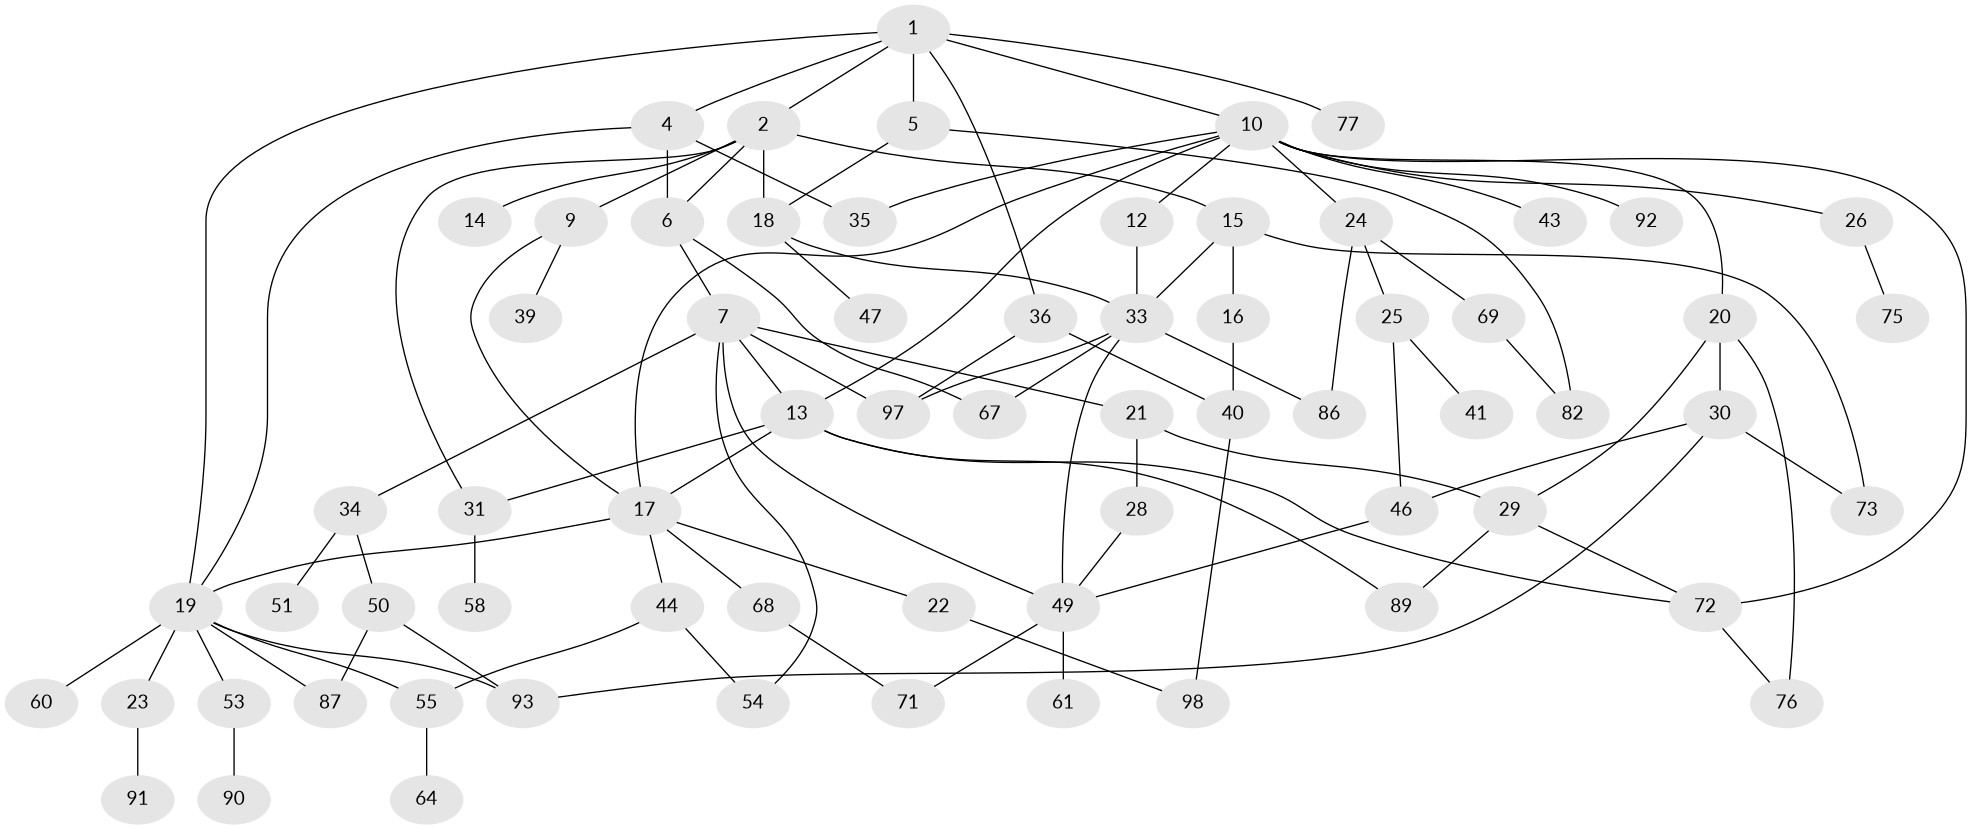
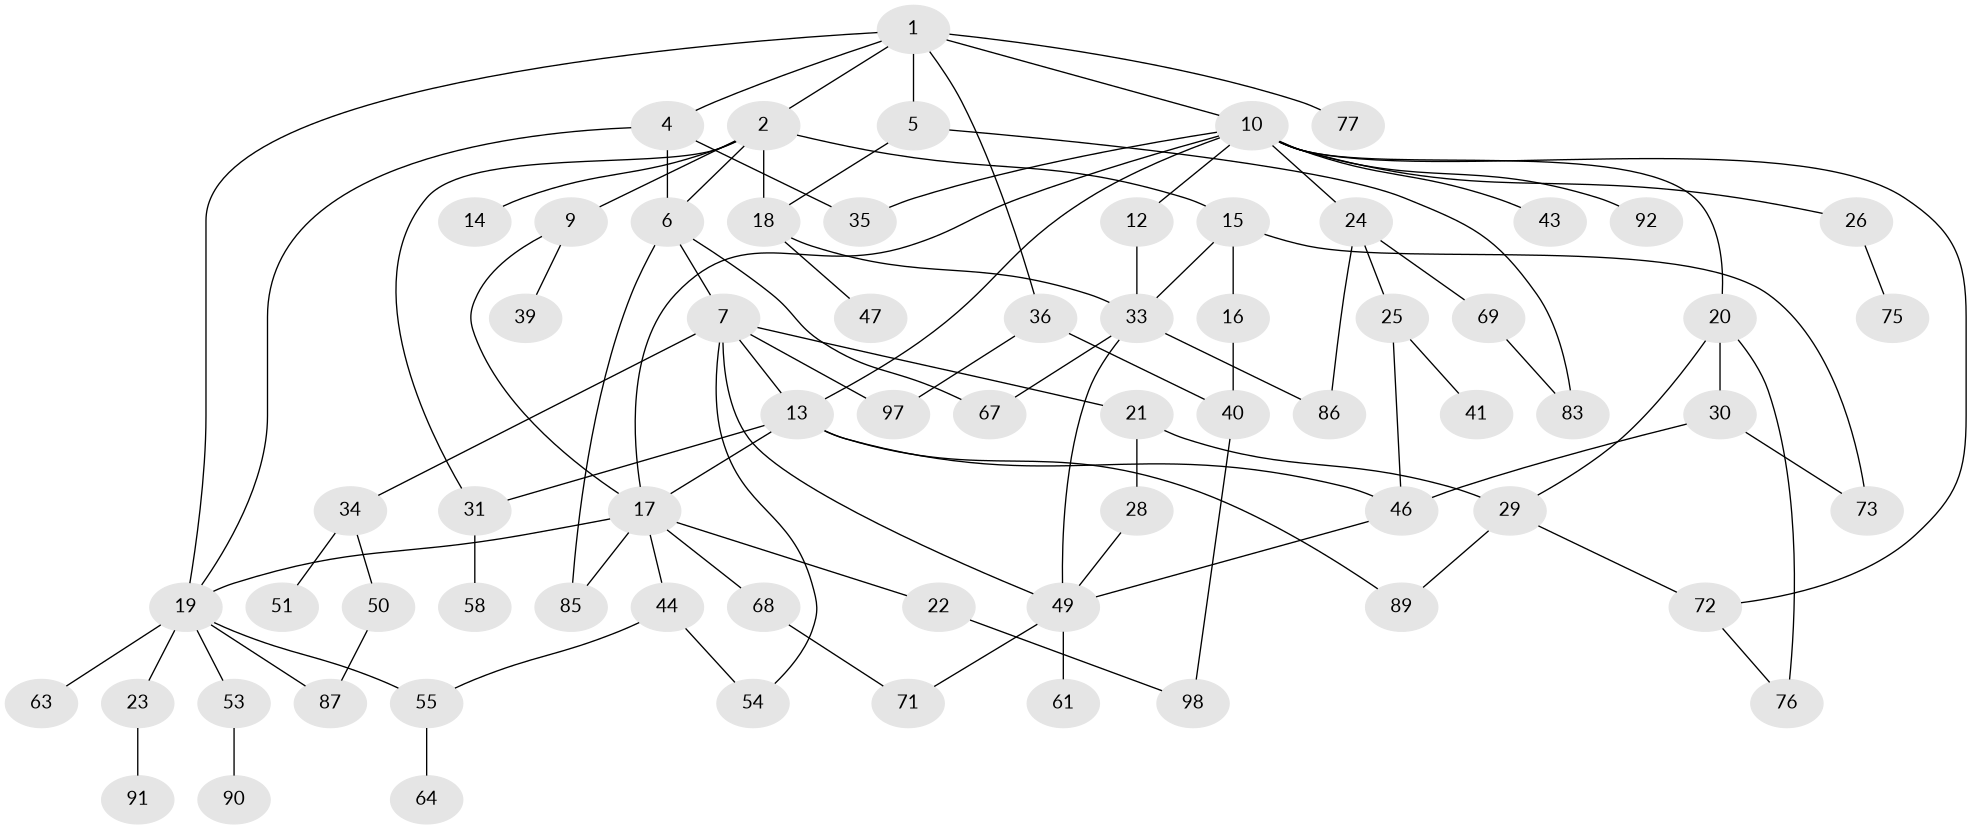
edge "33" -- "97": removed
node "82": label "82" -> "83"
edge "13" -- "72": now "13" -- "46"
node "85": added
node "60": label "60" -> "63"
node "93": removed
